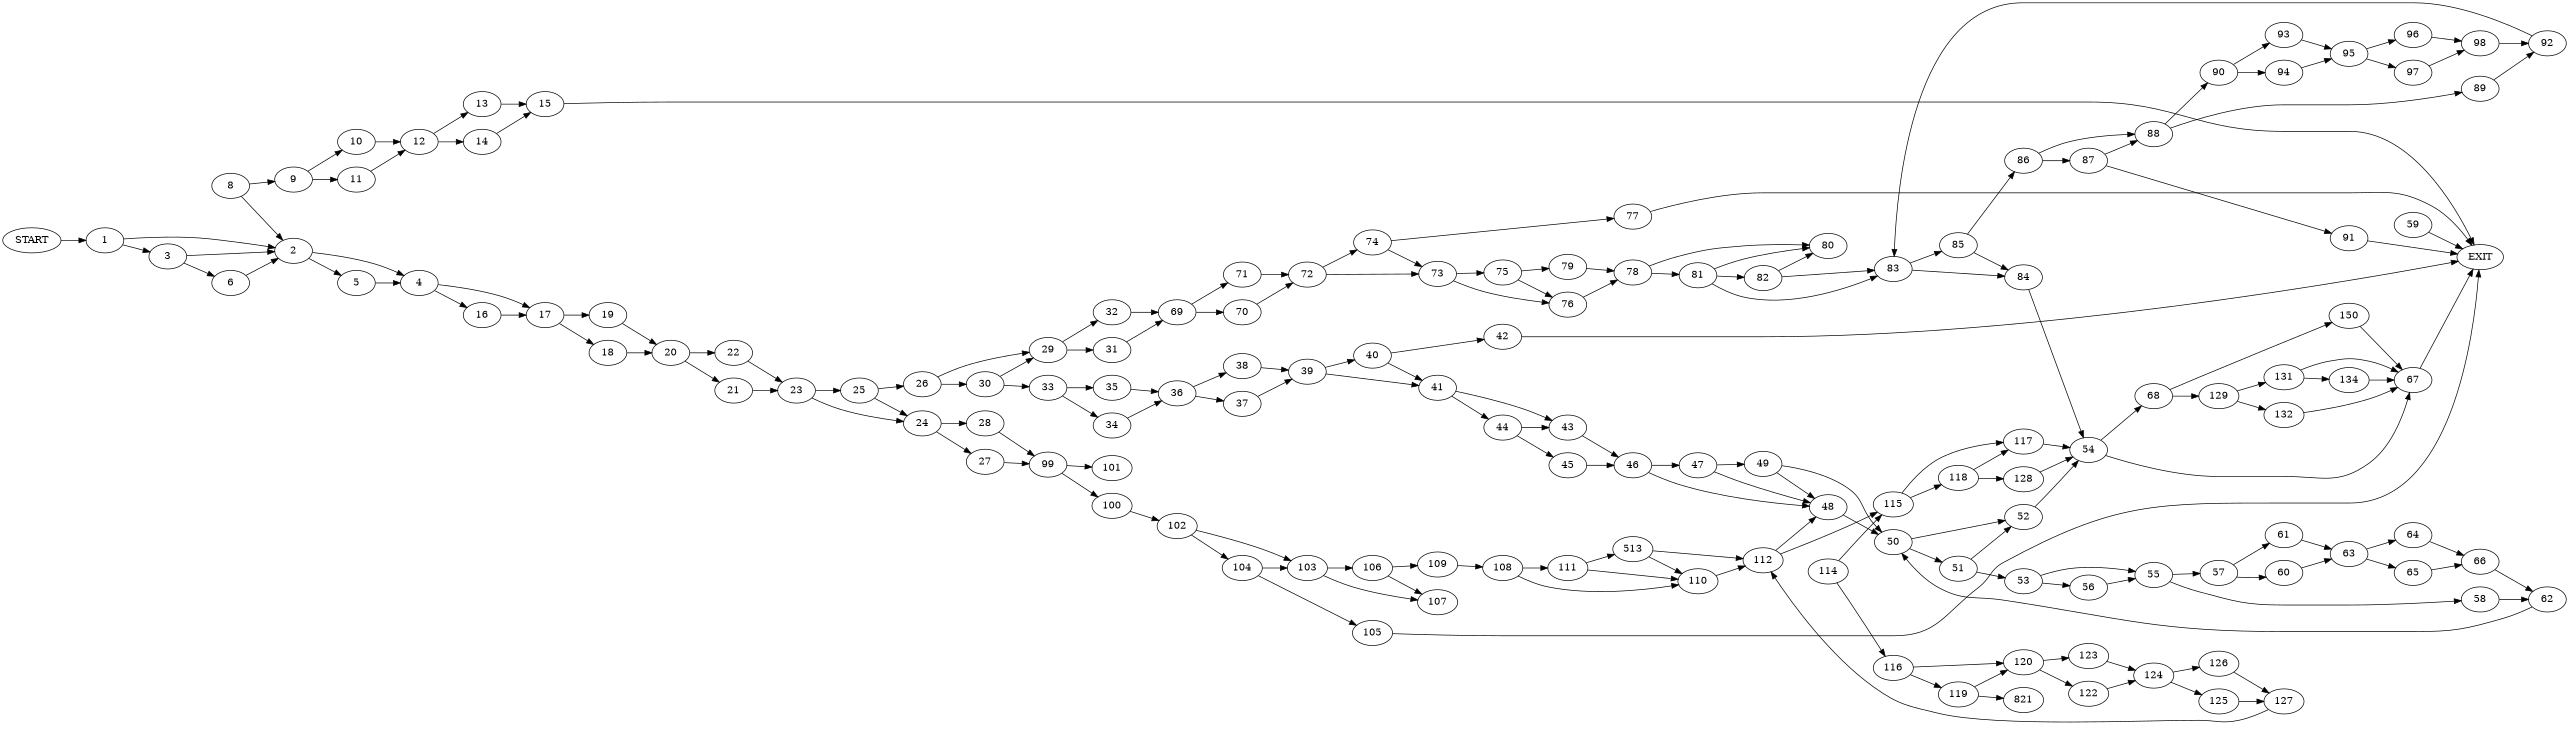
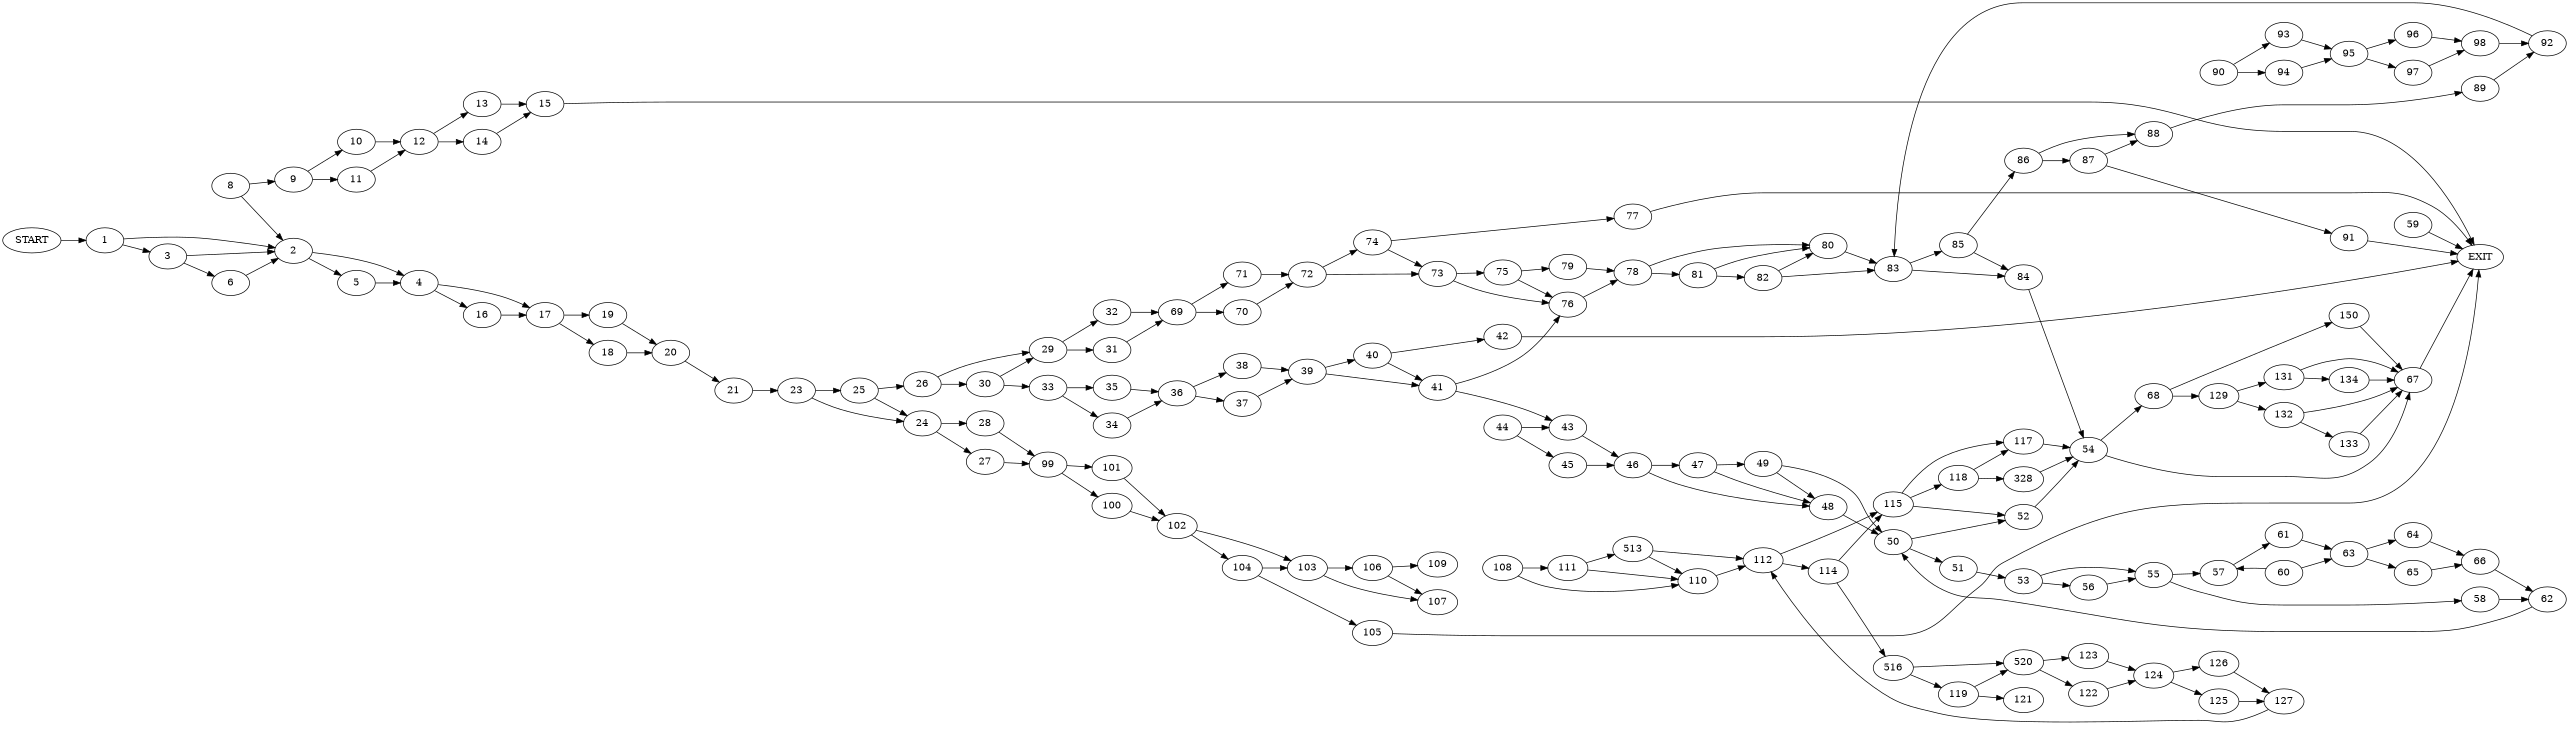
edge "88" -> "90": removed
edge "81" -> "83": now "80" -> "83"
node "22": removed
edge "41" -> "44": now "41" -> "76"
node "133": added
node "128": label "128" -> "328"
edge "101" -> "102": added
edge "112" -> "48": now "112" -> "114"
edge "51" -> "52": now "115" -> "52"
edge "109" -> "108": removed
edge "57" -> "60": reversed
node "120": label "120" -> "520"
node "116": label "116" -> "516"
node "821": label "821" -> "121"
